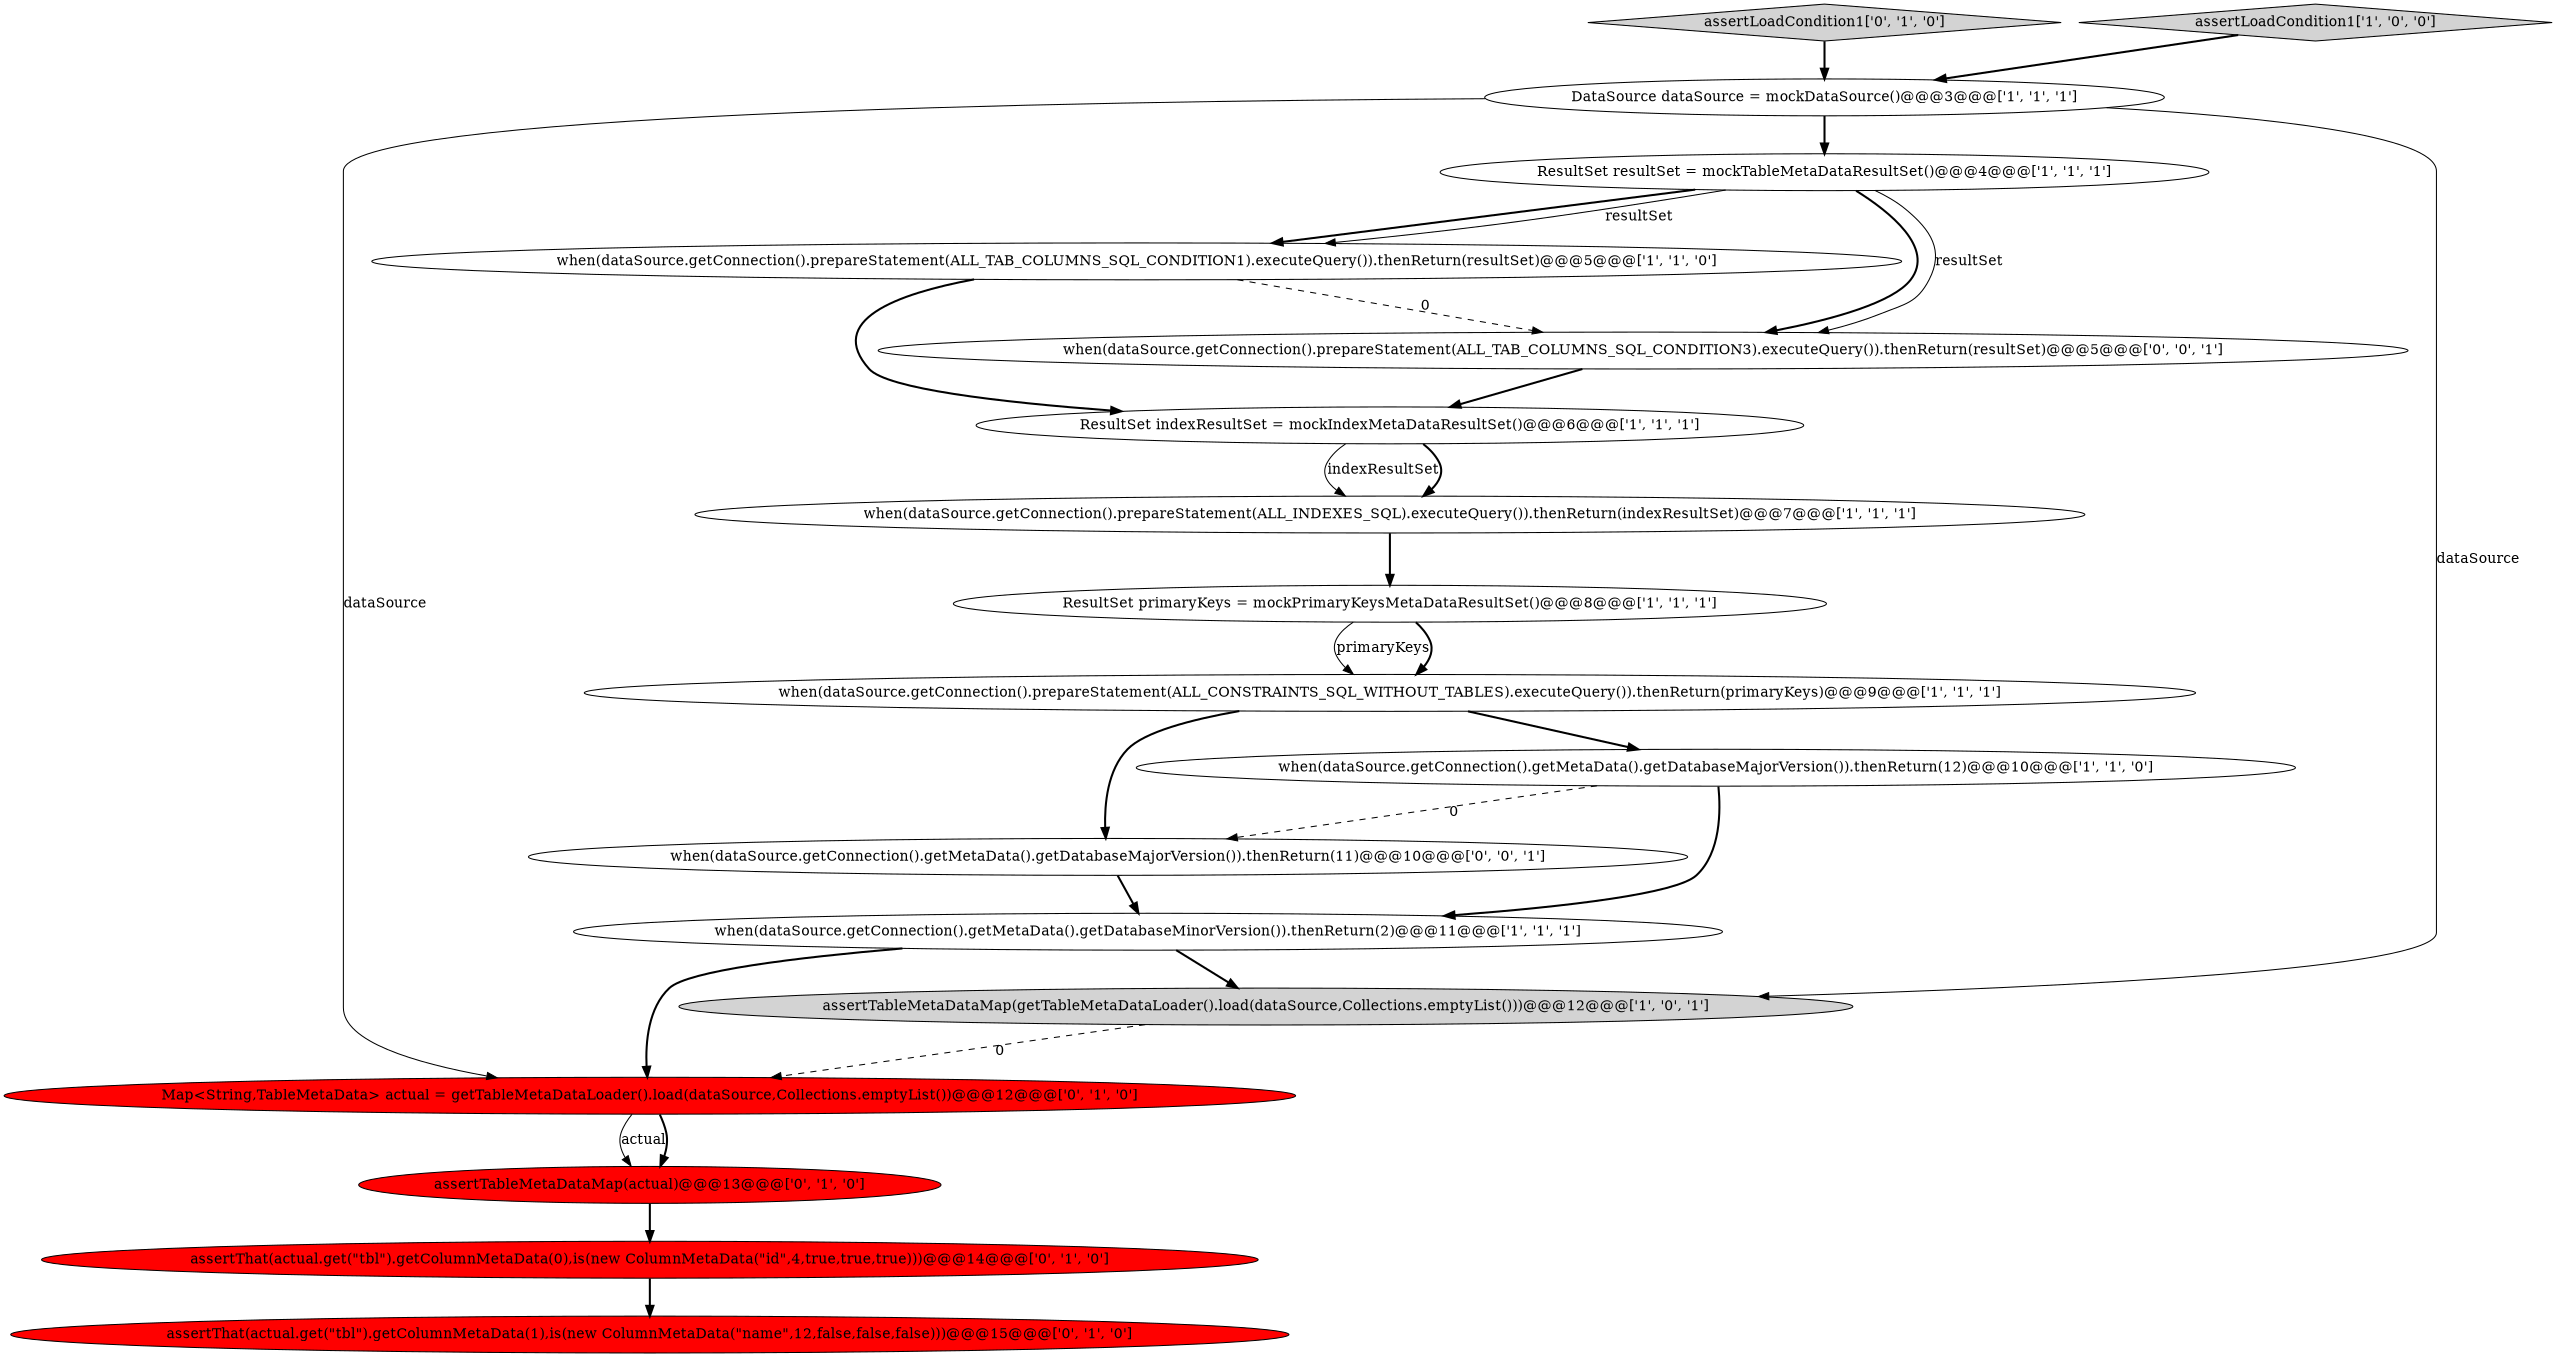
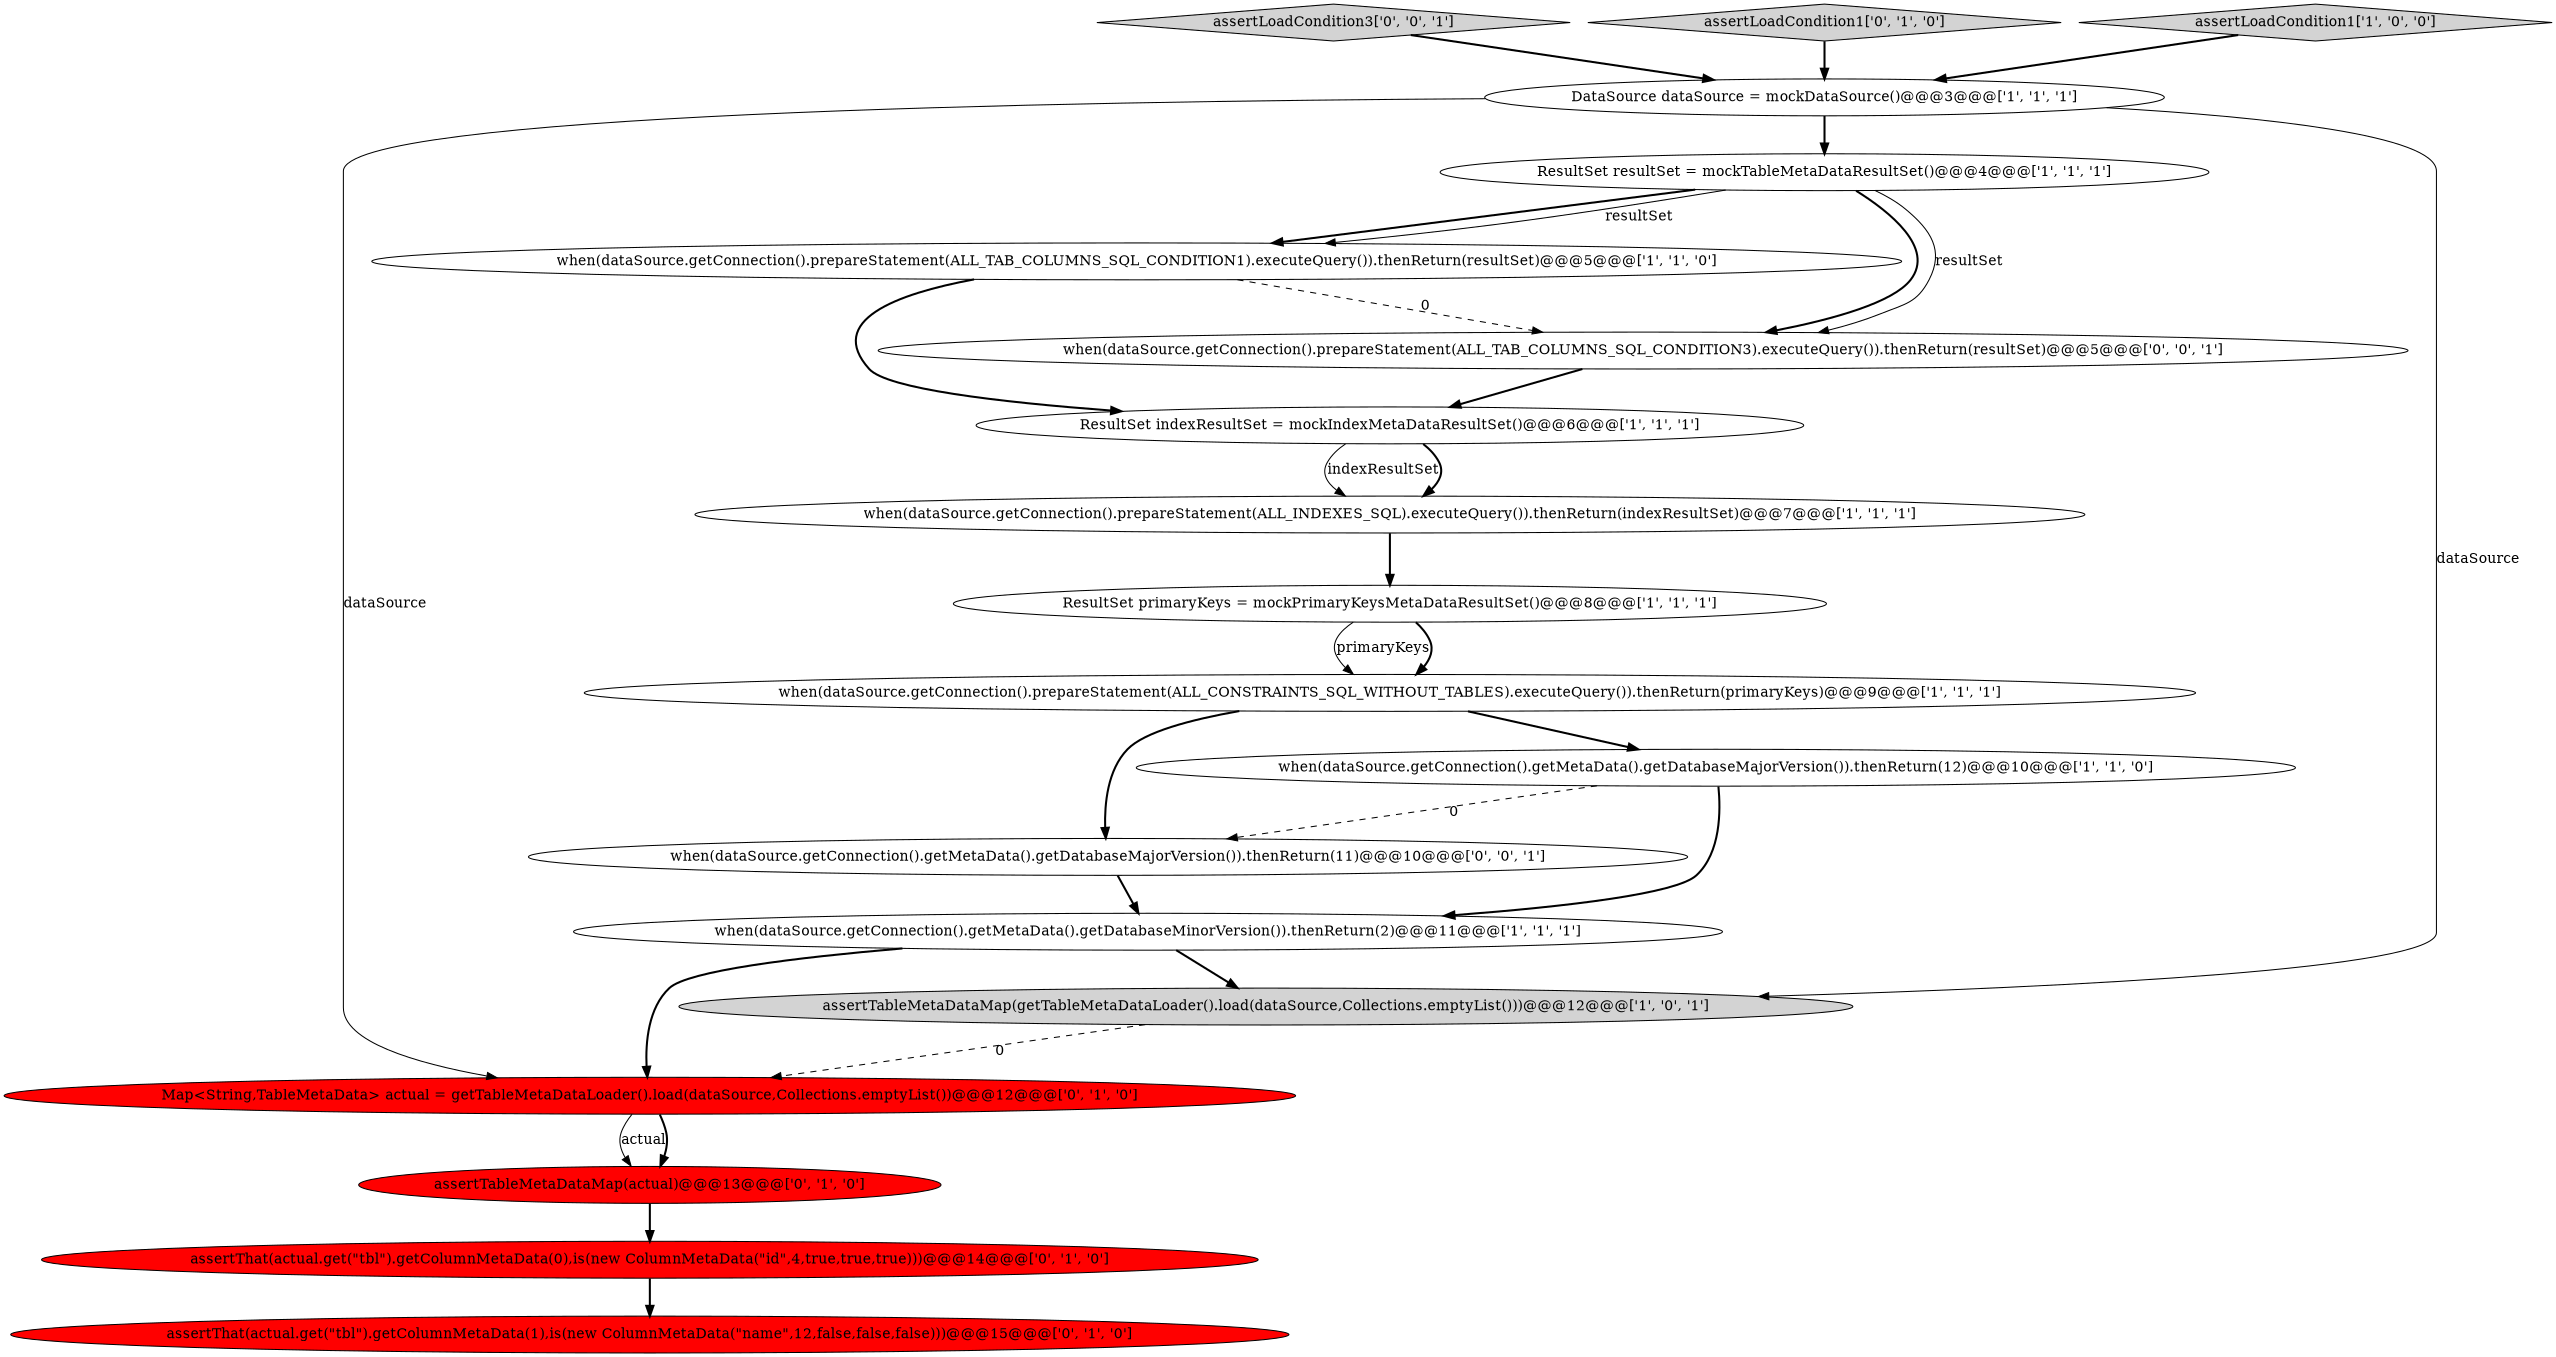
node "assertLoadCondition3['0', '0', '1']": added
